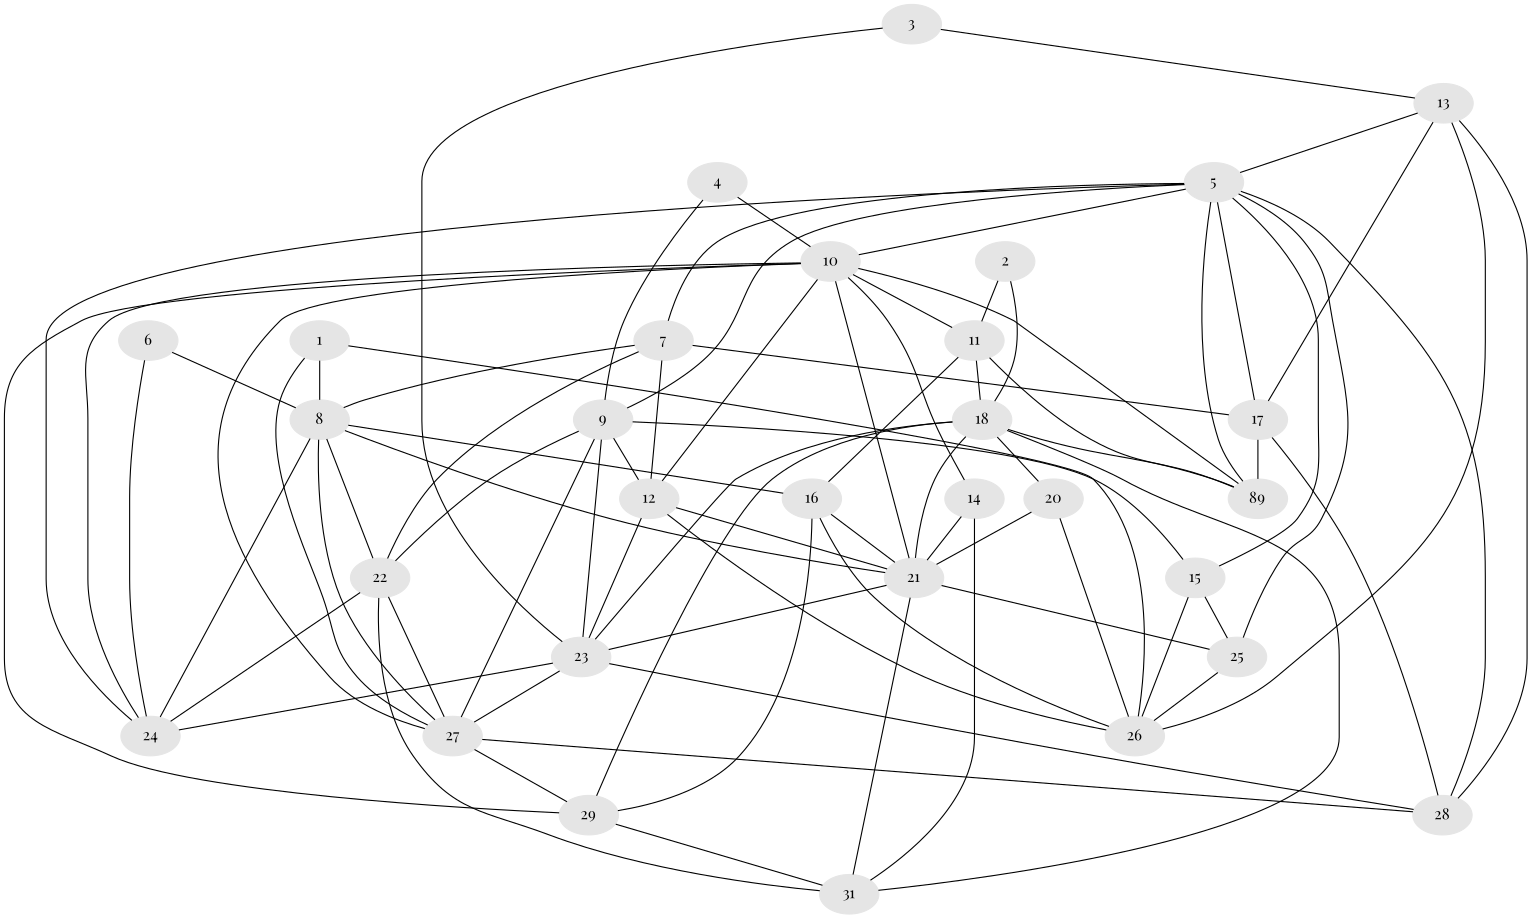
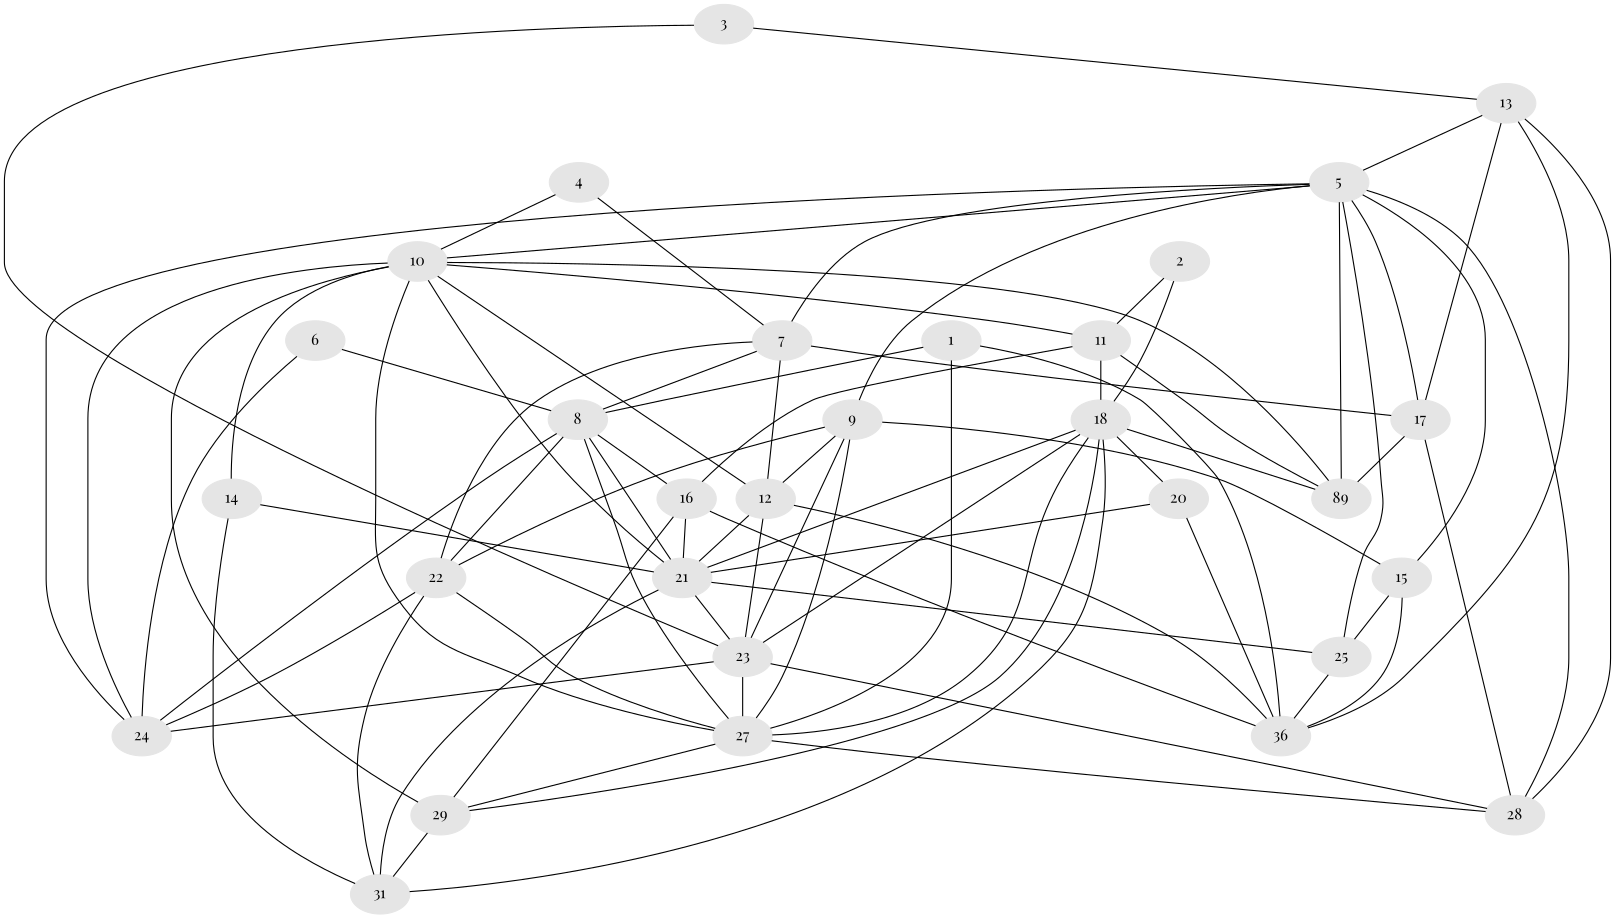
edge "4" -- "9": now "4" -- "7"
edge "18" -- "27": added
node "26": label "26" -> "36"
